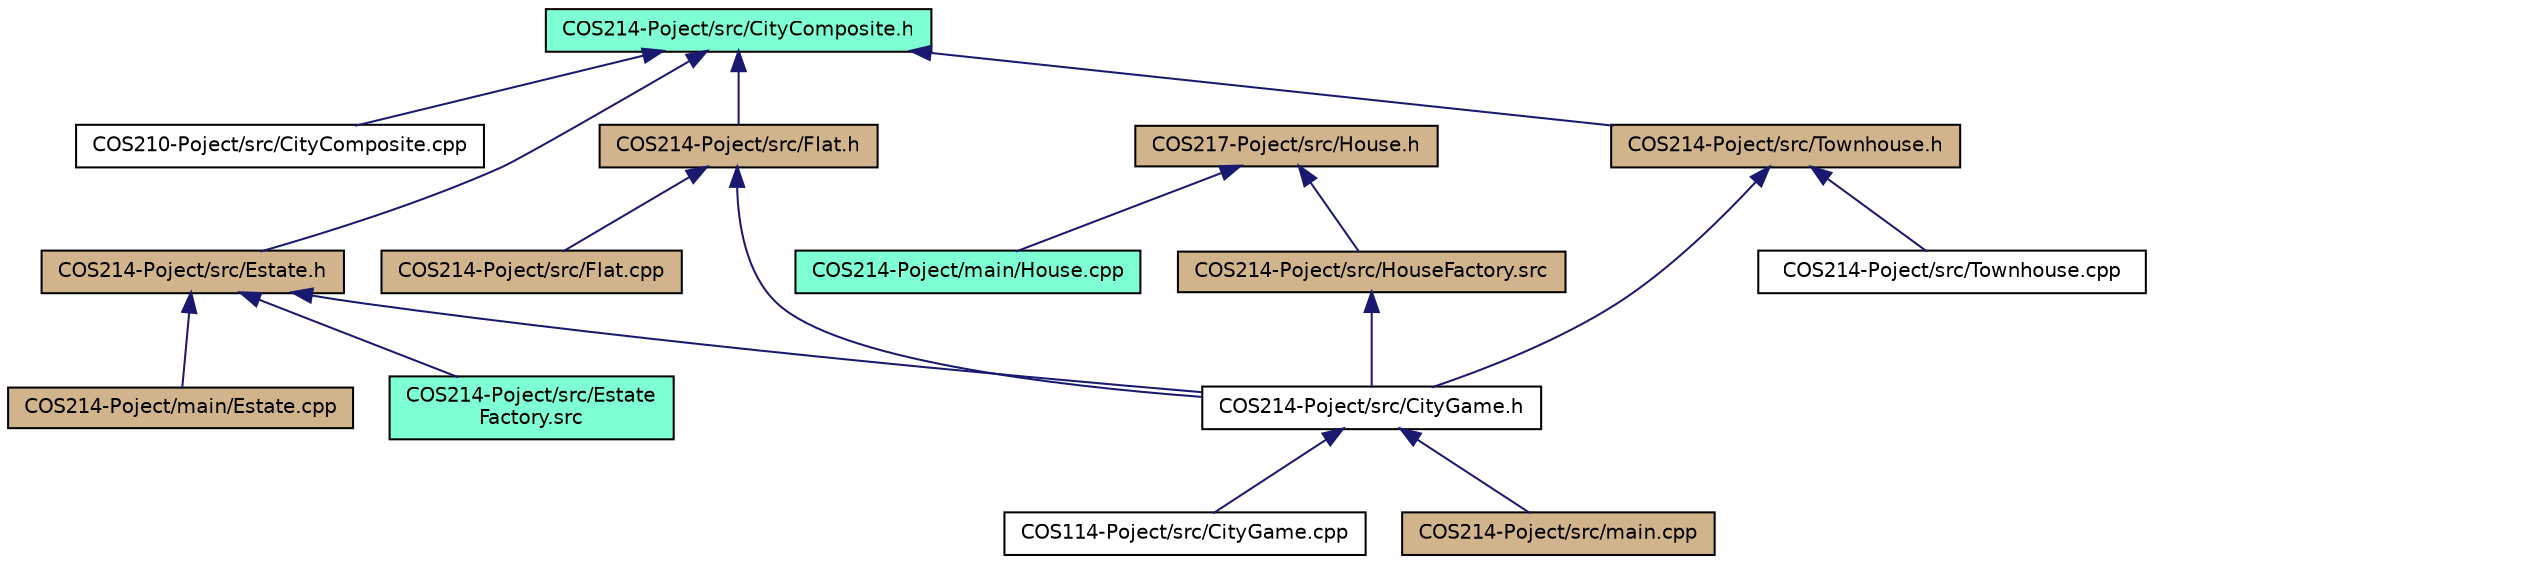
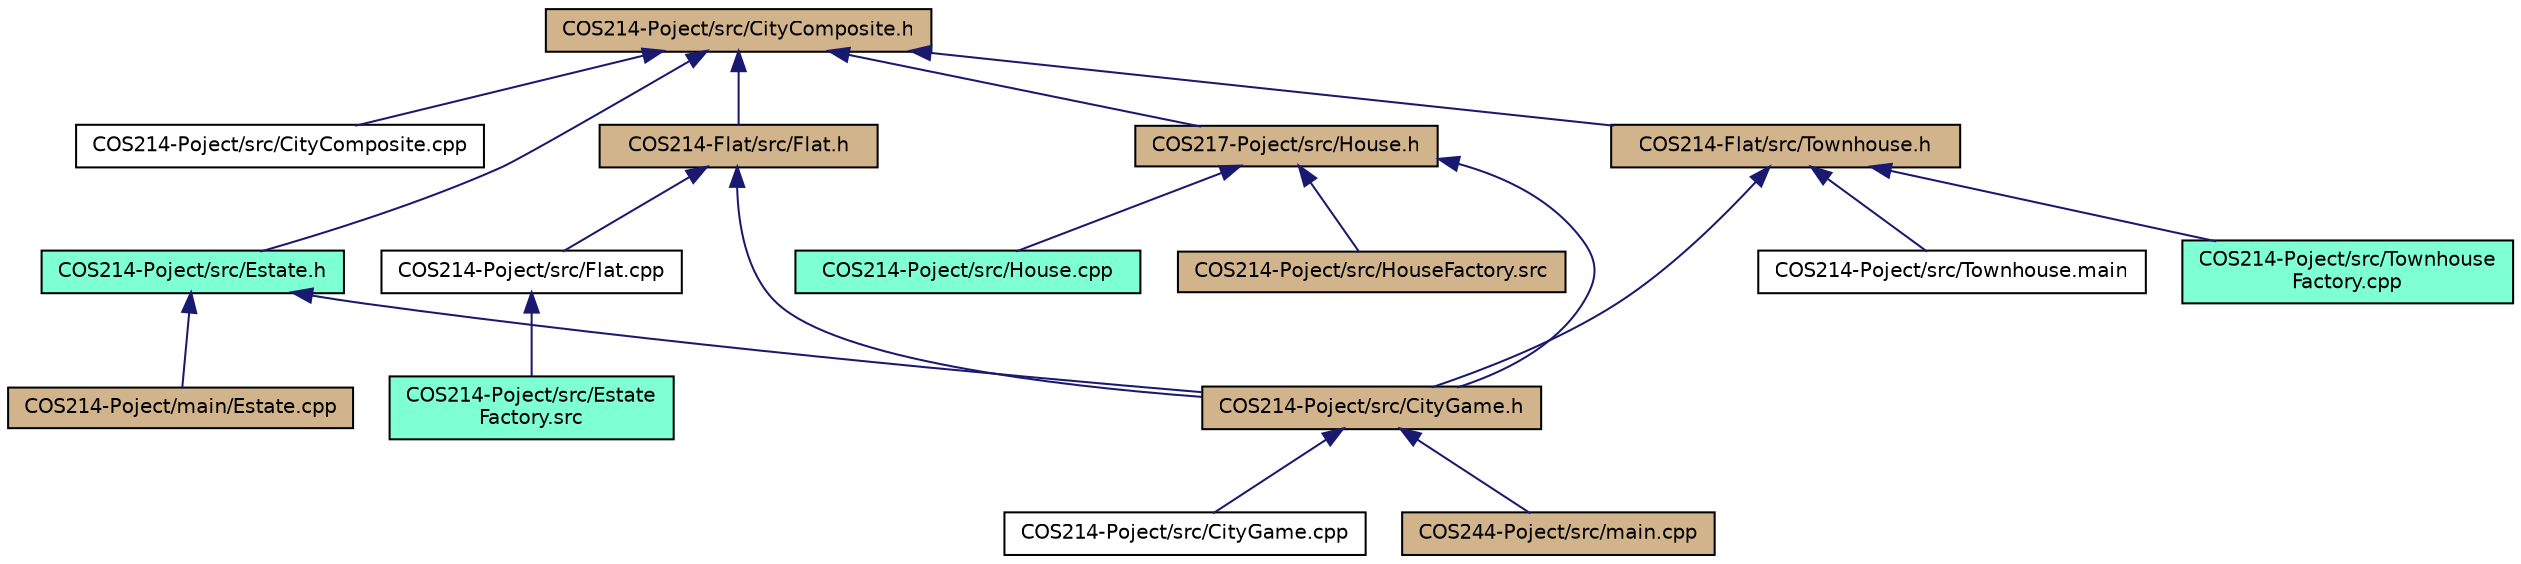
node "COS214-Poject/src/CityComposite.h": fillcolor aquamarine -> tan
edge "COS217-Poject/src/House.h" -> "COS214-Poject/src/CityComposite.h": added
node "COS210-Poject/src/CityComposite.cpp": label "COS210-Poject/src/CityComposite.cpp" -> "COS214-Poject/src/CityComposite.cpp"
node "COS214-Poject/src/Flat.h": label "COS214-Poject/src/Flat.h" -> "COS214-Flat/src/Flat.h"
node "COS214-Poject/src/Townhouse.h": label "COS214-Poject/src/Townhouse.h" -> "COS214-Flat/src/Townhouse.h"
node "COS214-Poject/src/Estate.h": fillcolor tan -> aquamarine
node "COS214-Poject/src/Flat.cpp": fillcolor tan -> white
node "COS214-Poject/main/House.cpp": label "COS214-Poject/main/House.cpp" -> "COS214-Poject/src/House.cpp"
node "COS214-Poject/src/Townhouse.cpp": label "COS214-Poject/src/Townhouse.cpp" -> "COS214-Poject/src/Townhouse.main"
node "COS214-Poject/src/Townhouse Factory.cpp": added
edge "COS214-Poject/src/Estate Factory.src" -> "COS214-Poject/src/Estate.h": now "COS214-Poject/src/Estate Factory.src" -> "COS214-Poject/src/Flat.cpp"
edge "COS214-Poject/src/CityGame.h" -> "COS214-Poject/src/HouseFactory.src": now "COS214-Poject/src/CityGame.h" -> "COS217-Poject/src/House.h"
node "COS214-Poject/src/CityGame.h": fillcolor white -> tan
node "COS114-Poject/src/CityGame.cpp": label "COS114-Poject/src/CityGame.cpp" -> "COS214-Poject/src/CityGame.cpp"
node "COS214-Poject/src/main.cpp": label "COS214-Poject/src/main.cpp" -> "COS244-Poject/src/main.cpp"
